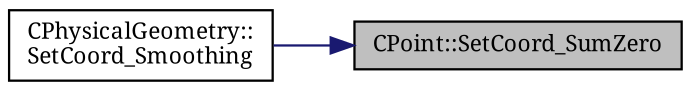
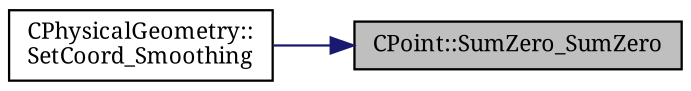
node "CPoint::SetCoord_SumZero": label "CPoint::SetCoord_SumZero" -> "CPoint::SumZero_SumZero"
